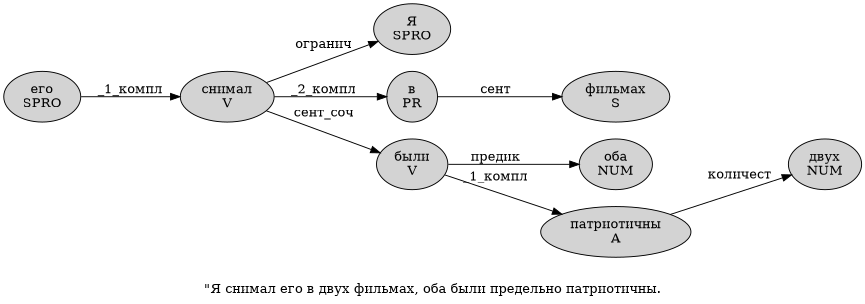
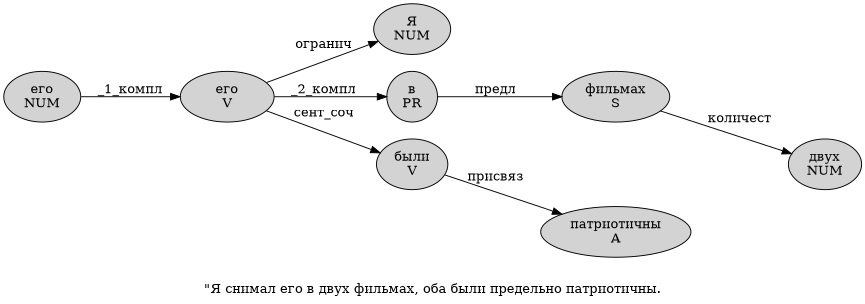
node "Я SPRO": label "Я SPRO" -> "Я NUM"
edge "в PR" -> "фильмах S": label "сент" -> "предл"
node "его SPRO": label "его SPRO" -> "его NUM"
node "снимал V": label "снимал V" -> "его V"
node "оба NUM": removed
edge "были V" -> "патриотичны A": label "_1_компл" -> "присвяз"
edge "патриотичны A" -> "двух NUM": now "фильмах S" -> "двух NUM"
